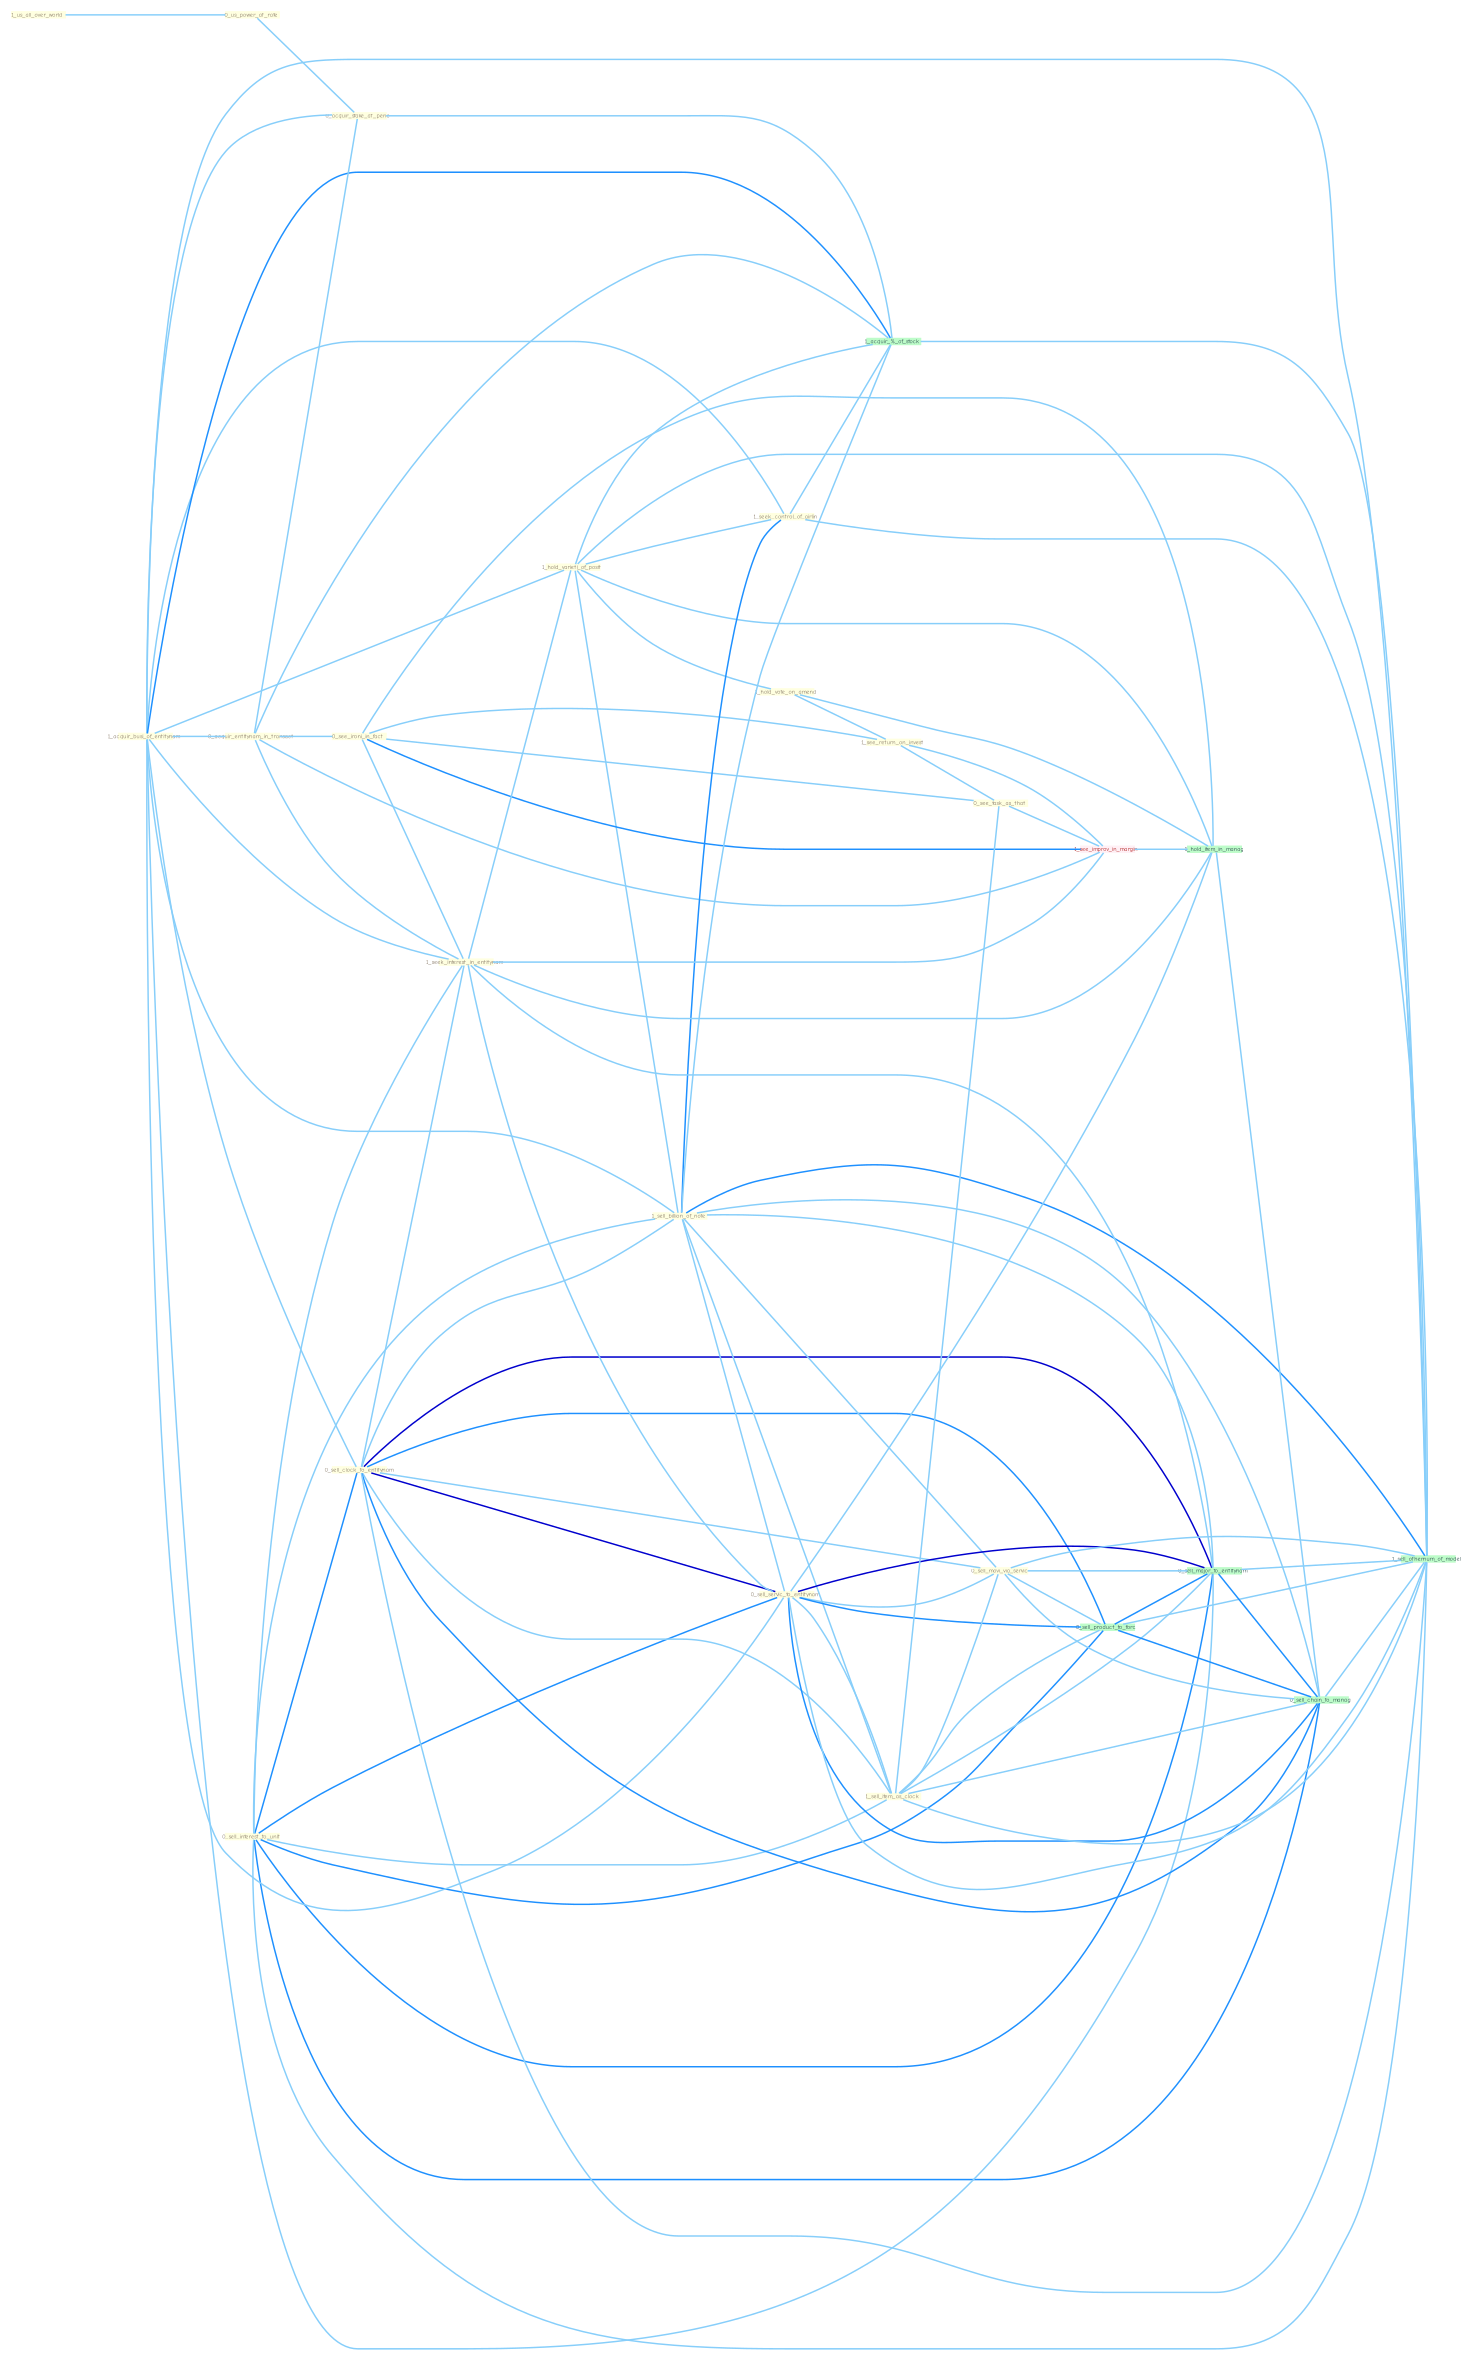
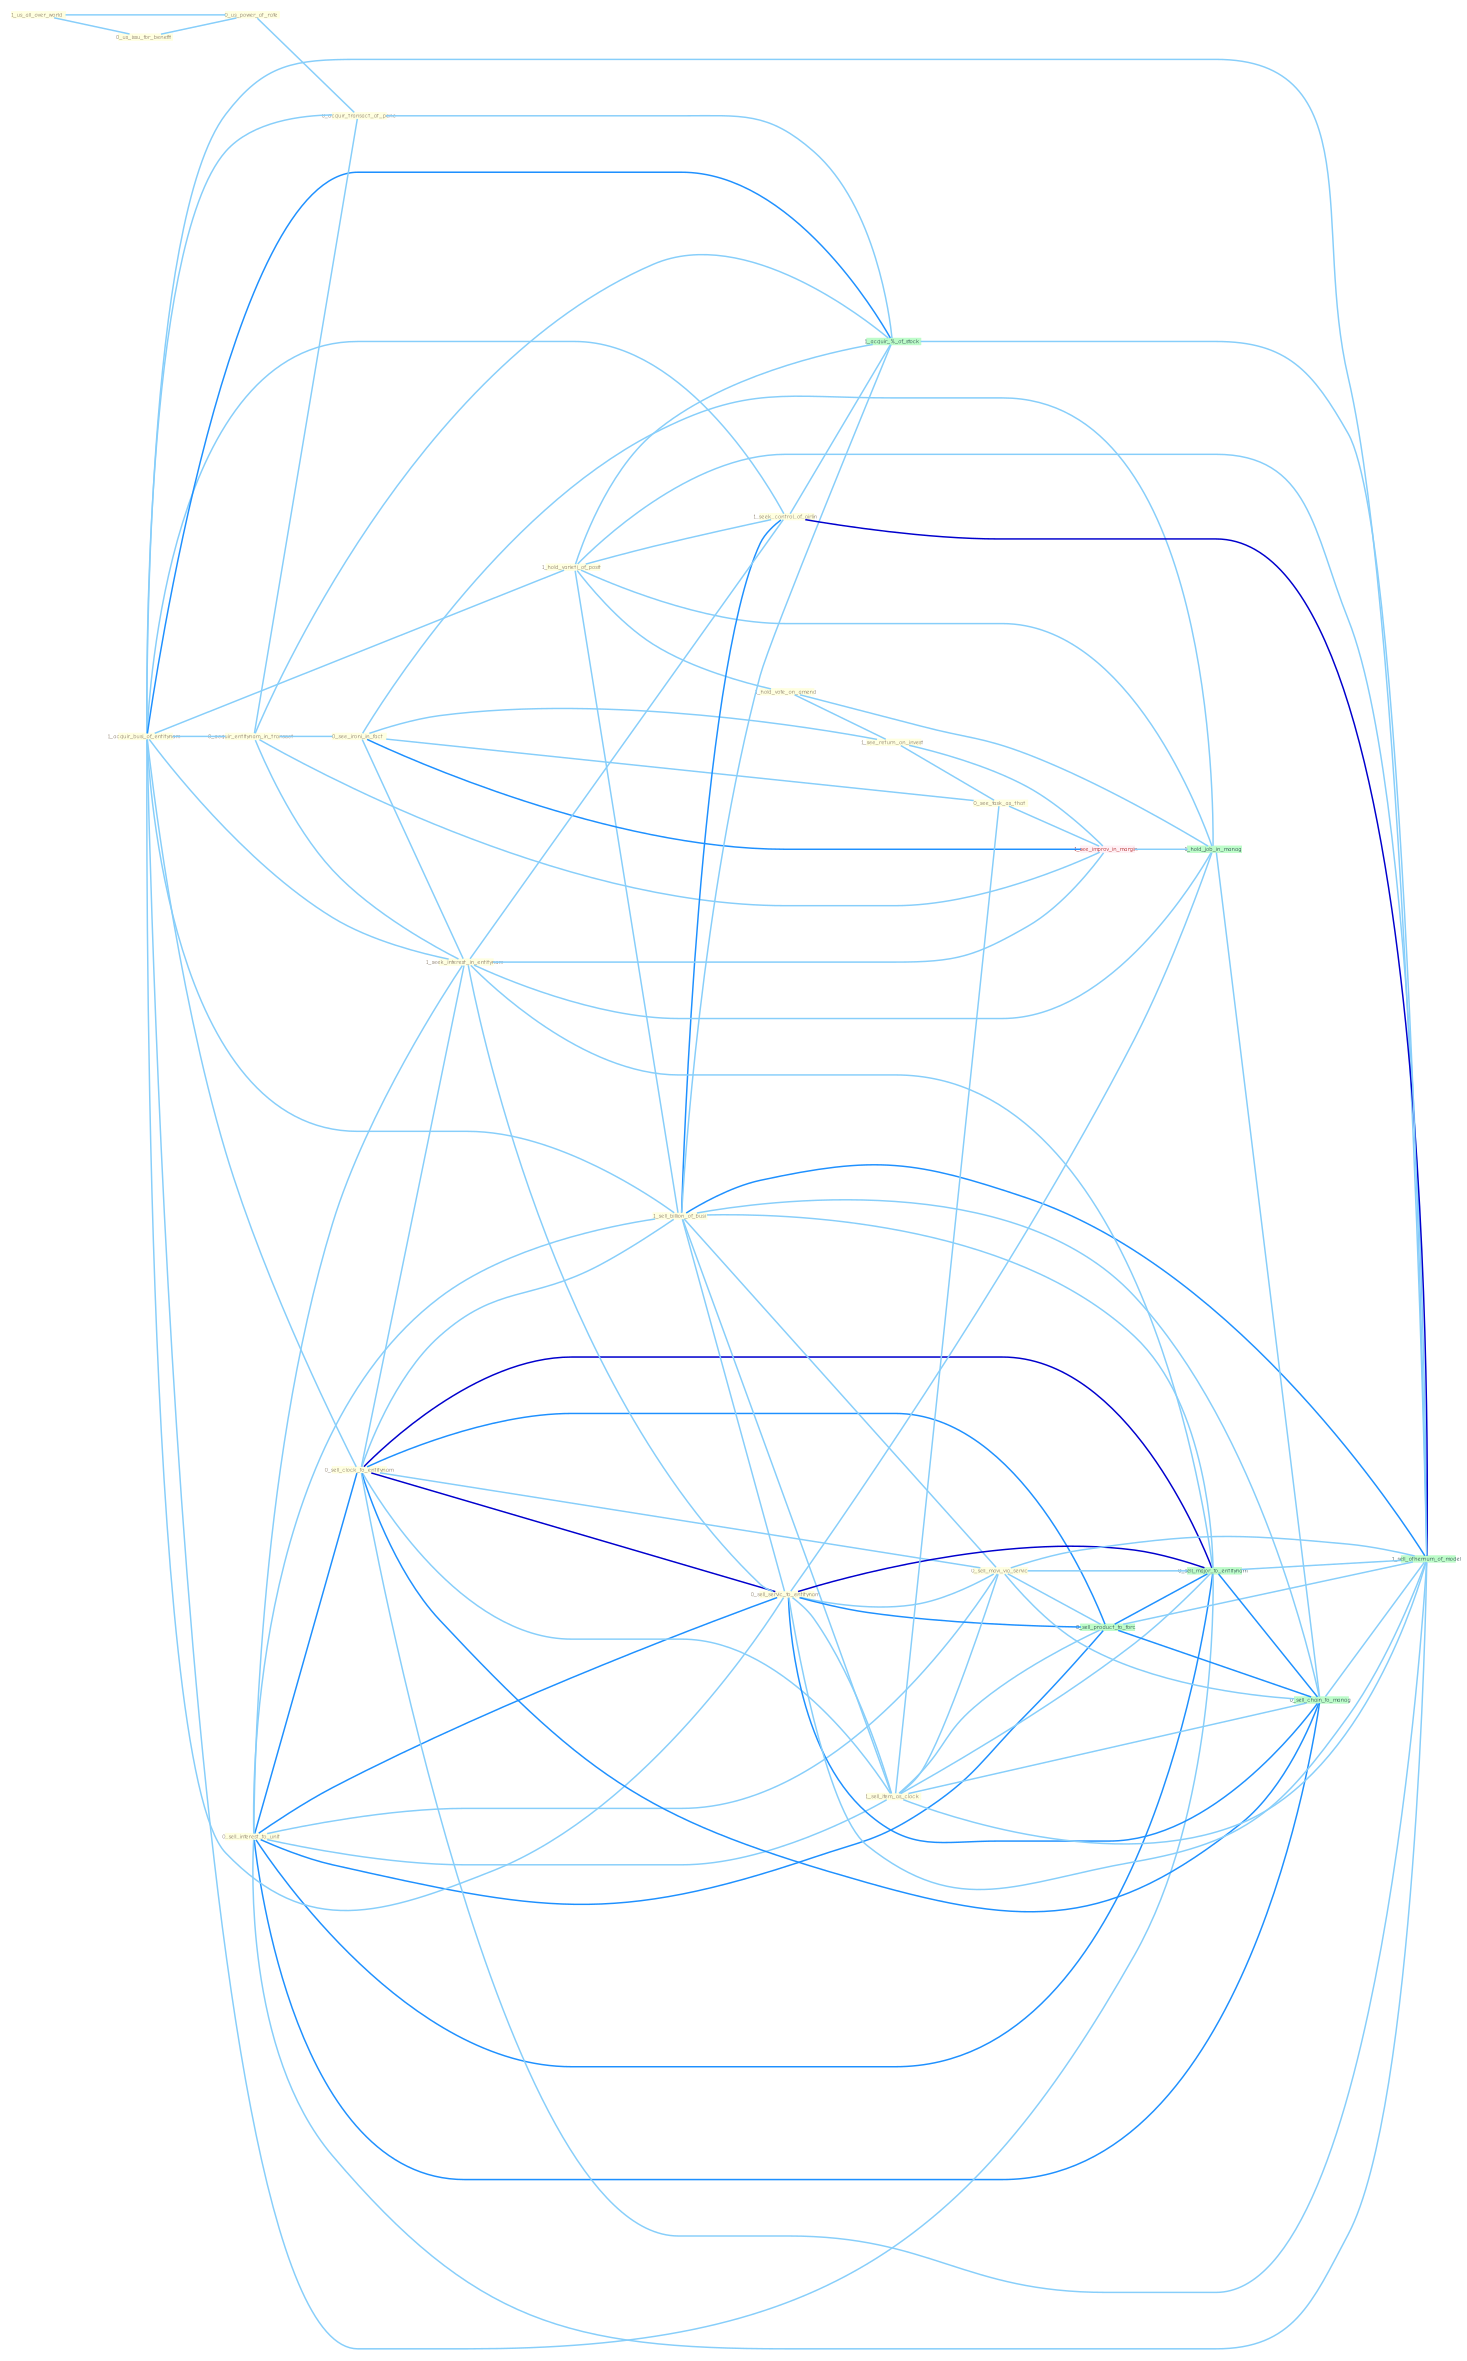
node "0_us_issu_for_benefit": added
node "0_acquir_stake_at_penc": label "0_acquir_stake_at_penc" -> "0_acquir_transact_at_penc"
edge "1_hold_varieti_of_posit" -- "1_seek_interest_in_entitynam": now "1_seek_control_of_airlin" -- "1_seek_interest_in_entitynam"
edge "1_seek_control_of_airlin" -- "1_sell_othernum_of_model": color #87cefa -> #0000cd
node "1_hold_item_in_manag": label "1_hold_item_in_manag" -> "1_hold_job_in_manag"
node "1_sell_billion_of_note": label "1_sell_billion_of_note" -> "1_sell_billion_of_busi"
edge "0_sell_movi_via_servic" -- "0_sell_interest_to_unit": added
